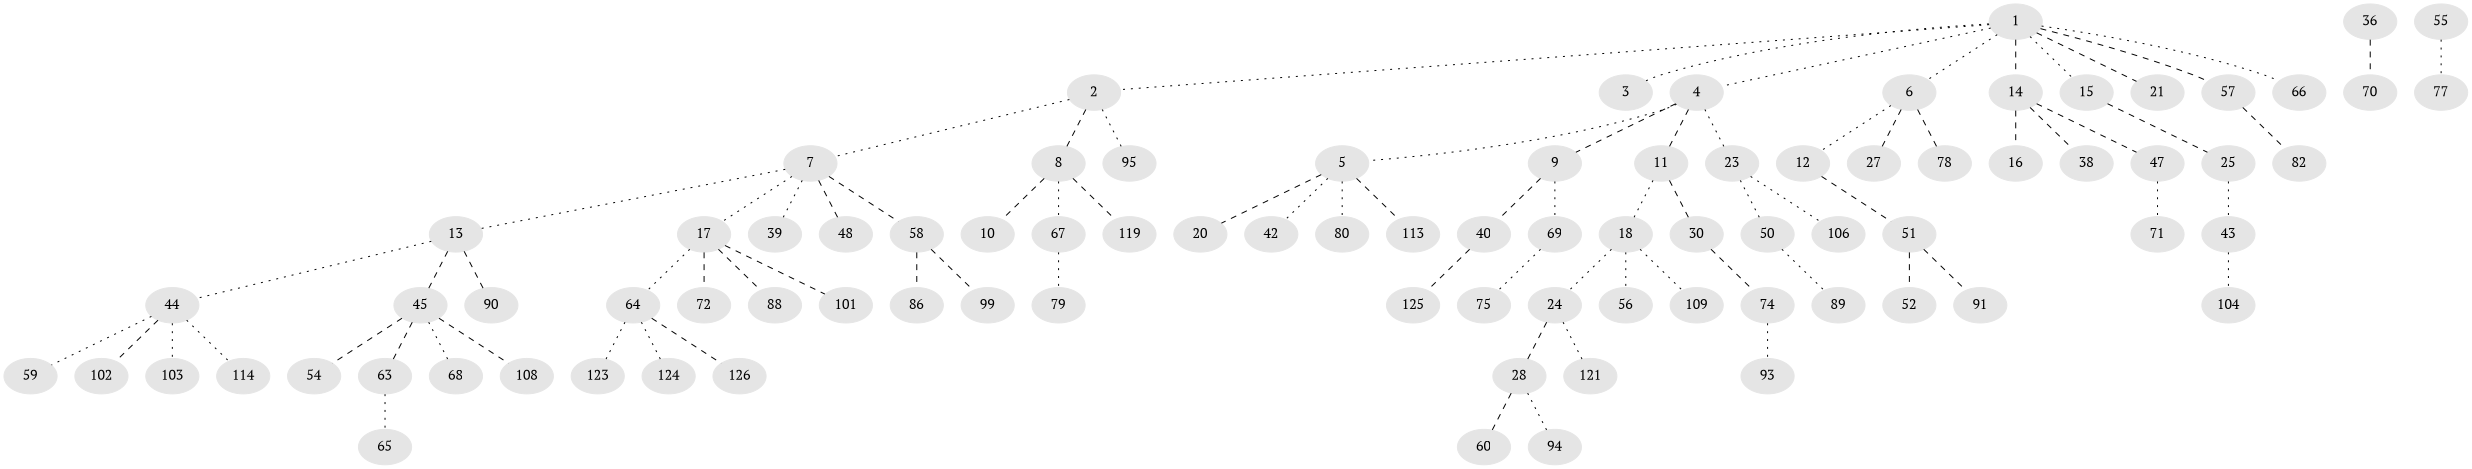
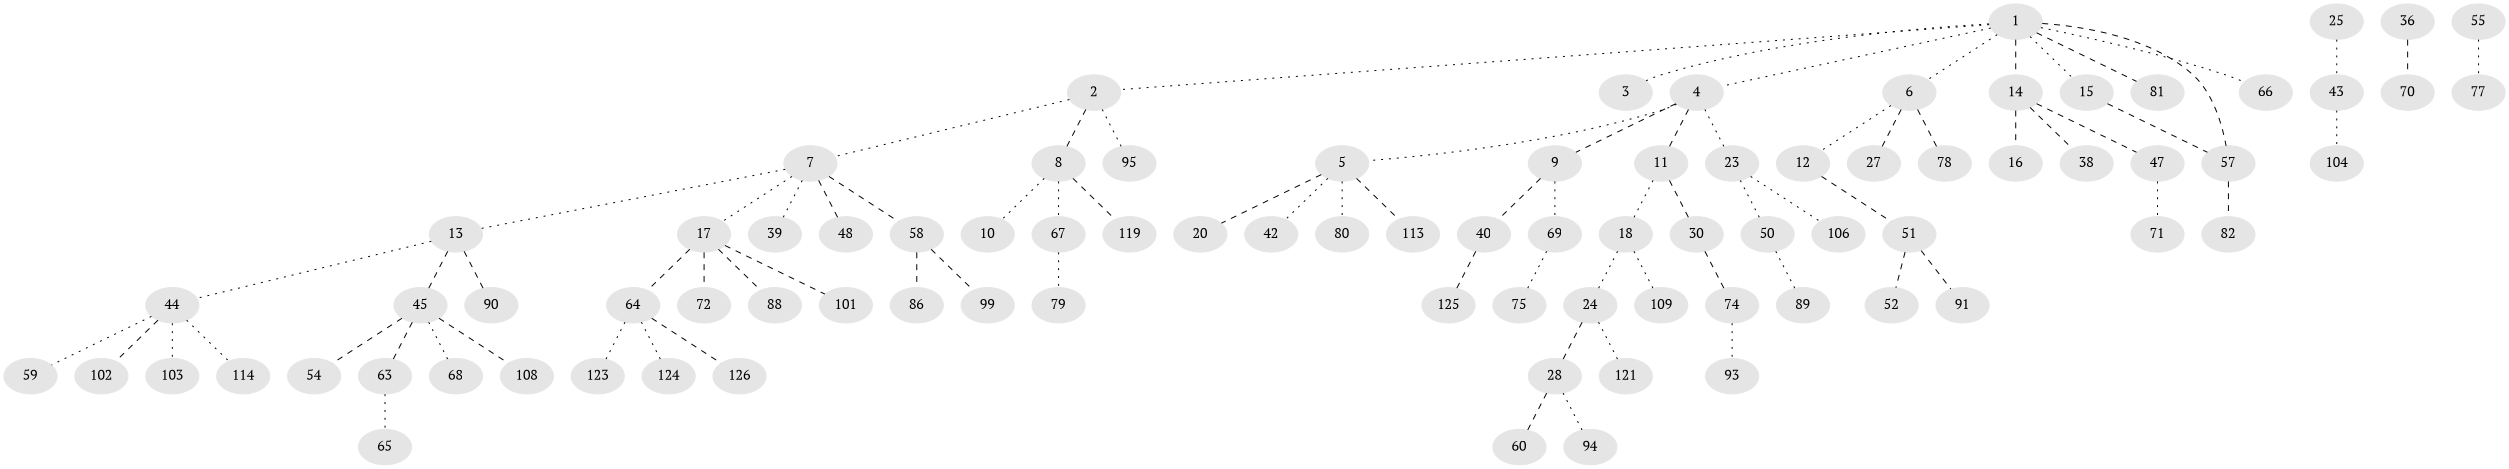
node "21": label "21" -> "81"
edge "15" -- "25": now "15" -- "57"
edge "8" -- "10": style dashed -> dotted
edge "17" -- "64": style dotted -> dashed
node "56": removed
